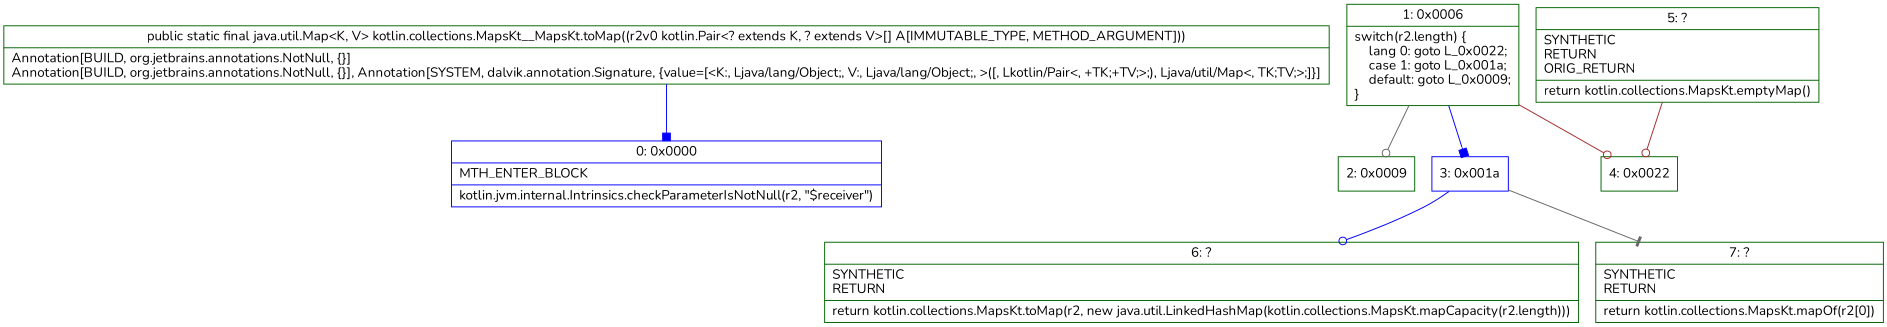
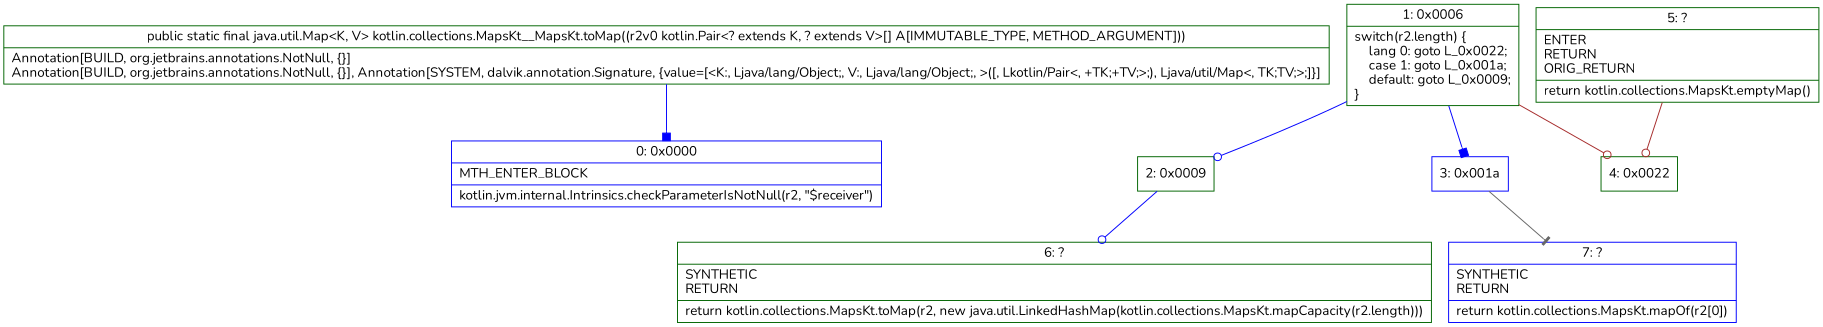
node "5: ?": text "SYNTHETIC" -> "ENTER"
edge "1: 0x0006" -> "2: 0x0009": color gray40 -> blue
edge "3: 0x001a" -> "6: ?": now "2: 0x0009" -> "6: ?"
node "7: ?": color darkgreen -> blue
